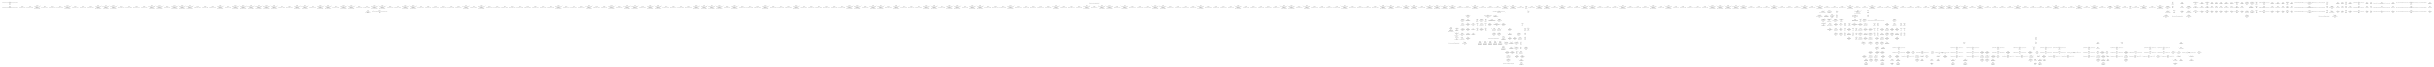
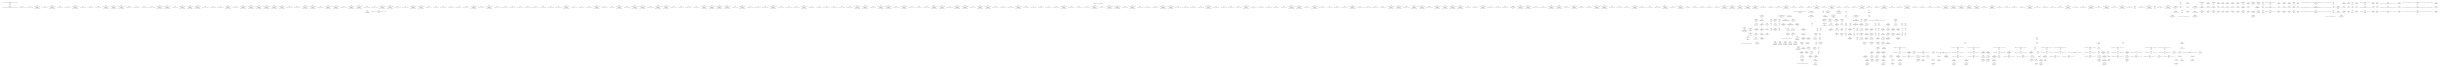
node "CE0x578d510": added
